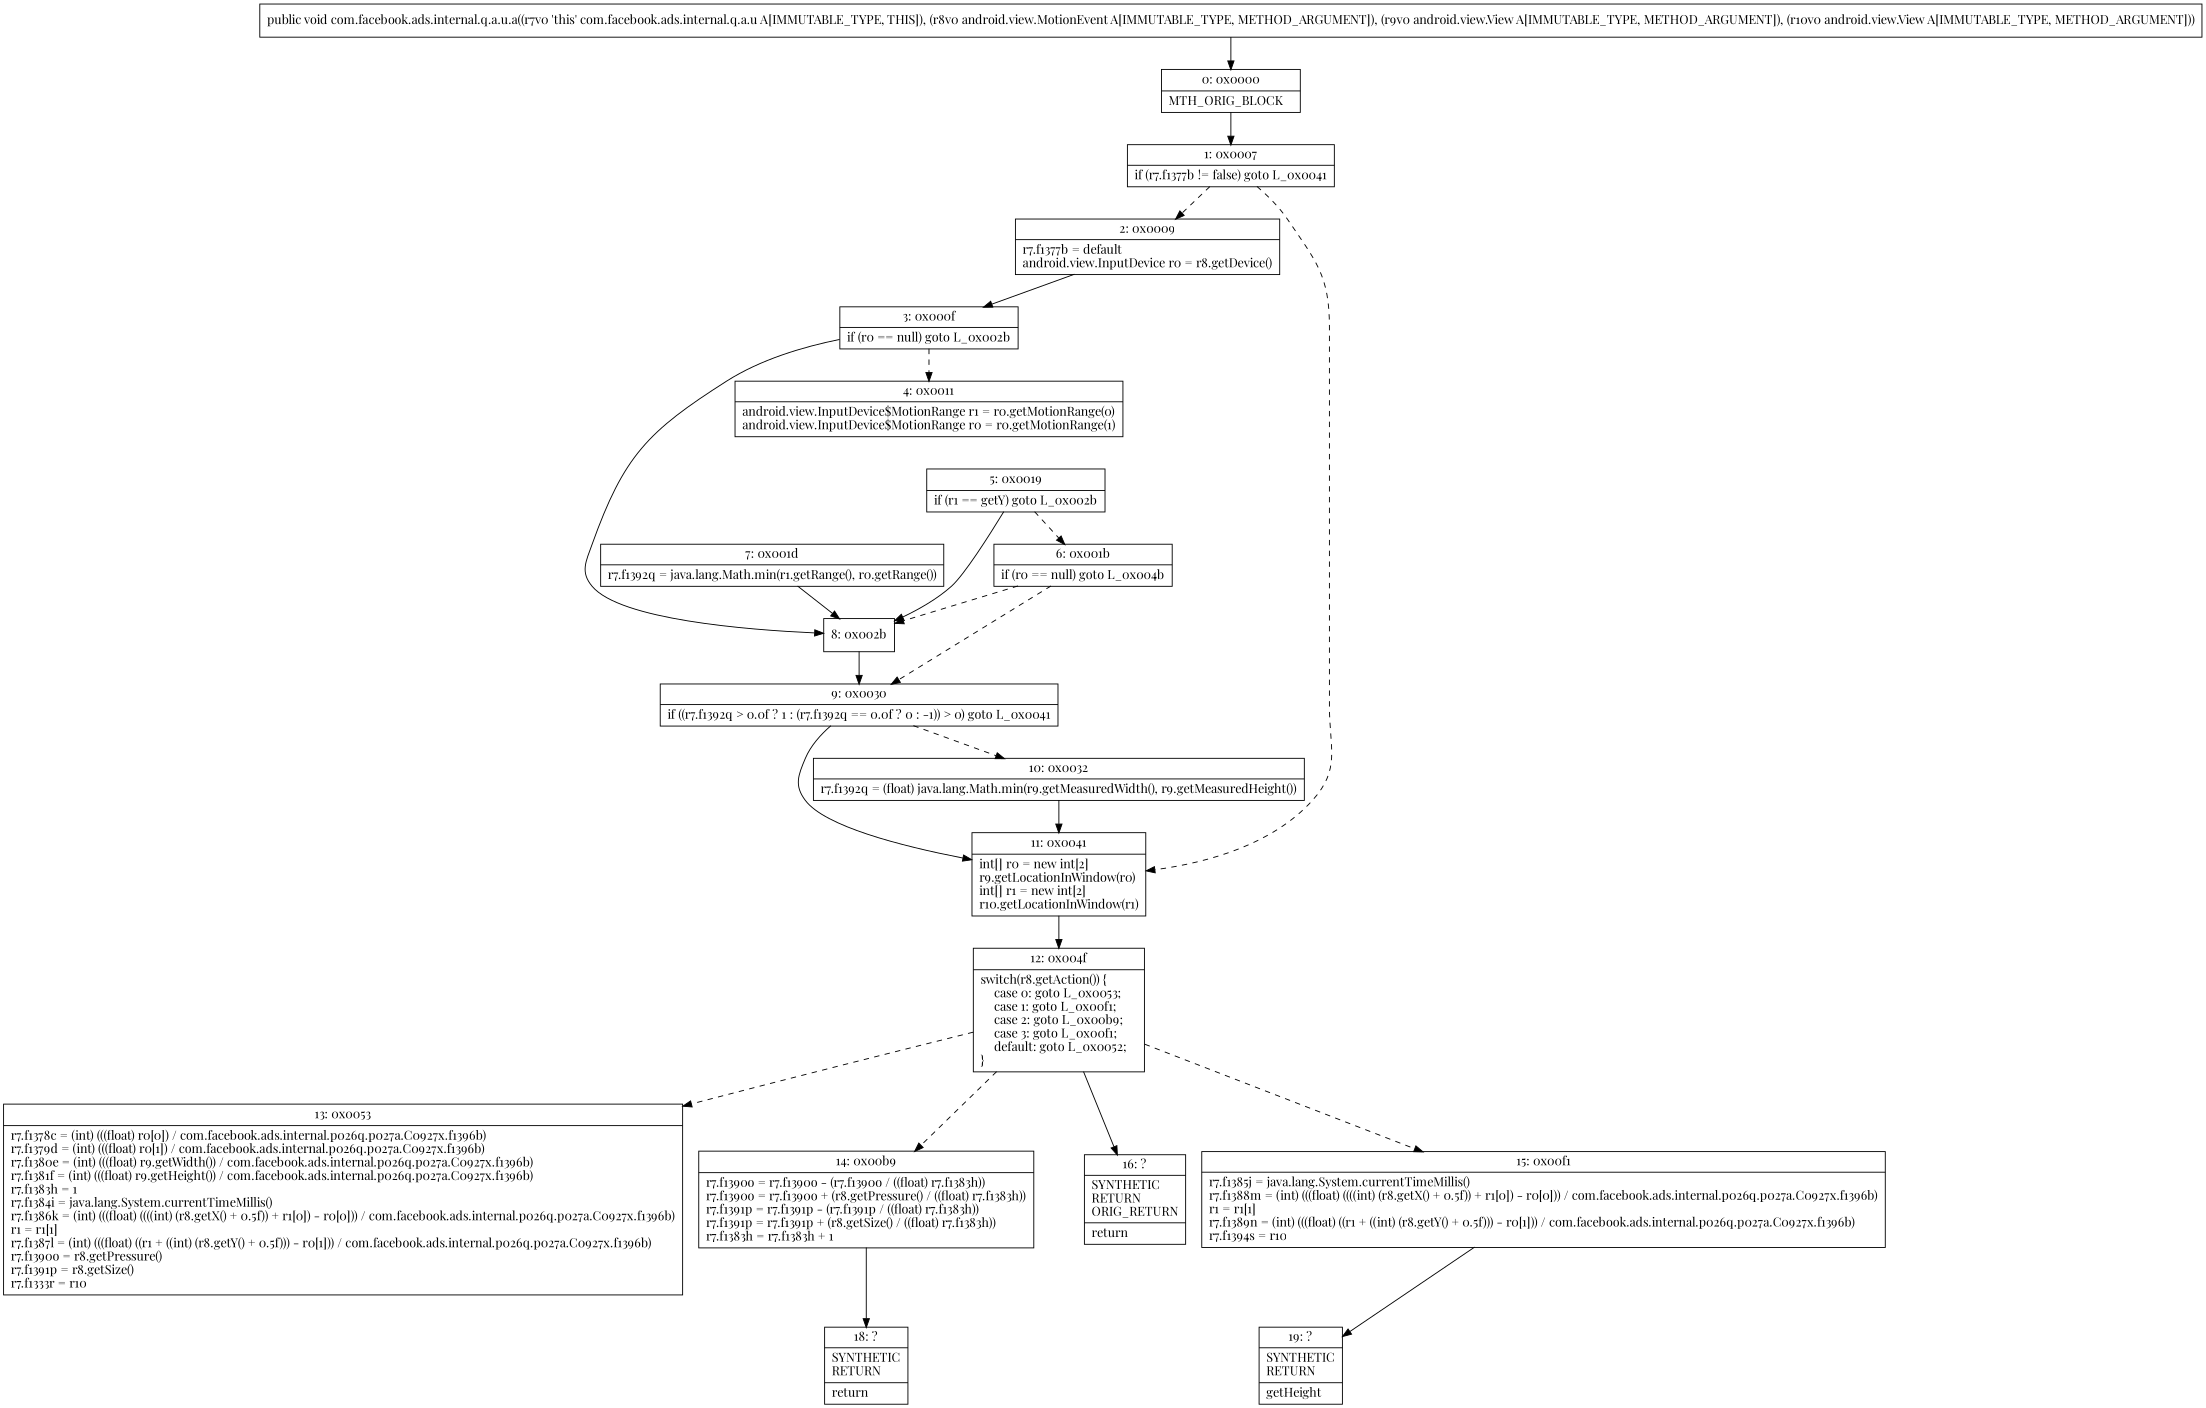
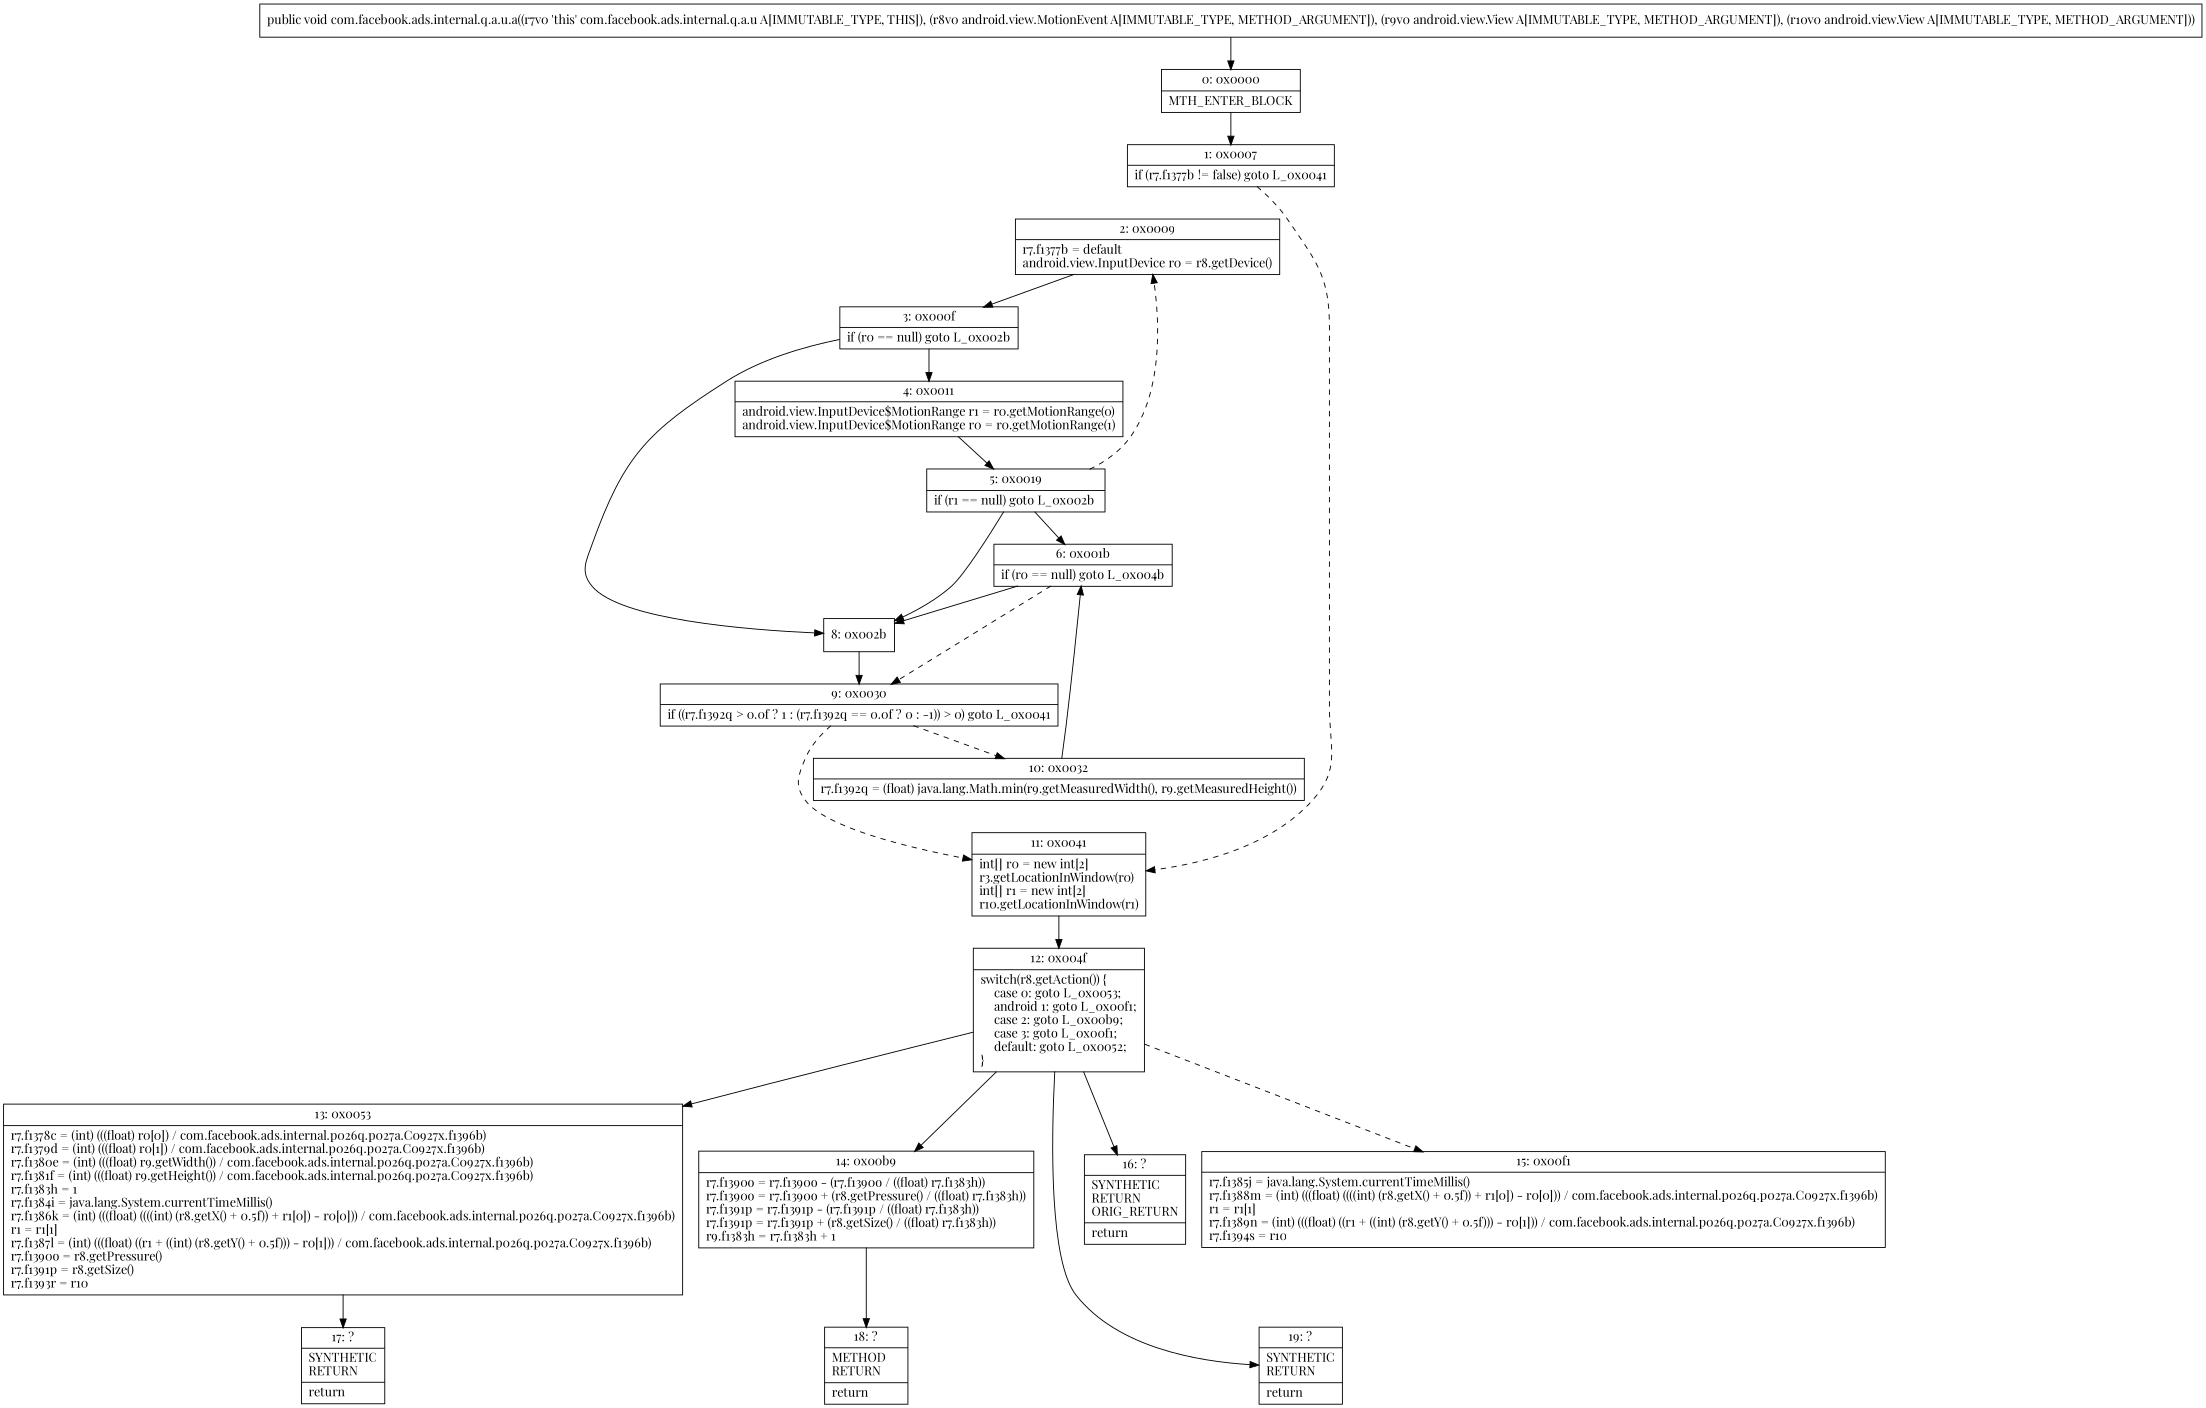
node "0: 0x0000": text "MTH_ORIG_BLOCK" -> "MTH_ENTER_BLOCK"
edge "1: 0x0007" -> "2: 0x0009": now "5: 0x0019" -> "2: 0x0009"
edge "3: 0x000f" -> "4: 0x0011": style dashed -> solid
edge "4: 0x0011" -> "5: 0x0019": added
node "5: 0x0019": text "if (r1 == getY) goto L_0x002b" -> "if (r1 == null) goto L_0x002b"
edge "5: 0x0019" -> "6: 0x001b": style dashed -> solid
node "7: 0x001d": removed
edge "6: 0x001b" -> "8: 0x002b": style dashed -> solid
edge "10: 0x0032" -> "11: 0x0041": now "10: 0x0032" -> "6: 0x001b"
edge "9: 0x0030" -> "11: 0x0041": style solid -> dashed
node "11: 0x0041": text "r9.getLocationInWindow(r0)" -> "r3.getLocationInWindow(r0)"
node "12: 0x004f": text "case 1: goto L_0x00f1;" -> "android 1: goto L_0x00f1;"
edge "12: 0x004f" -> "13: 0x0053": style dashed -> solid
edge "12: 0x004f" -> "14: 0x00b9": style dashed -> solid
node "14: 0x00b9": text "r7.f1383h = r7.f1383h + 1" -> "r9.f1383h = r7.f1383h + 1"
node "13: 0x0053": text "r7.f1333r = r10" -> "r7.f1393r = r10"
edge "15: 0x00f1" -> "19: ?": now "12: 0x004f" -> "19: ?"
node "18: ?": text "SYNTHETIC" -> "METHOD"
node "17: ?": added
node "19: ?": text "getHeight" -> "return"
